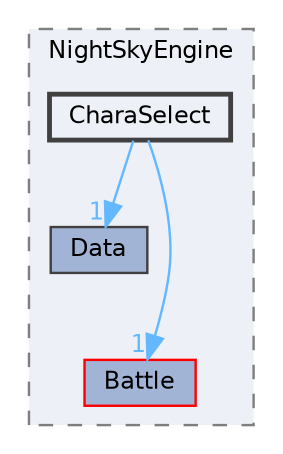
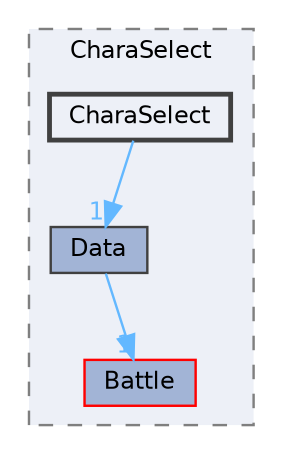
cluster "NightSkyEngine": label "NightSkyEngine" -> "CharaSelect"
edge "CharaSelect" -> "Battle": now "Data" -> "Battle"
